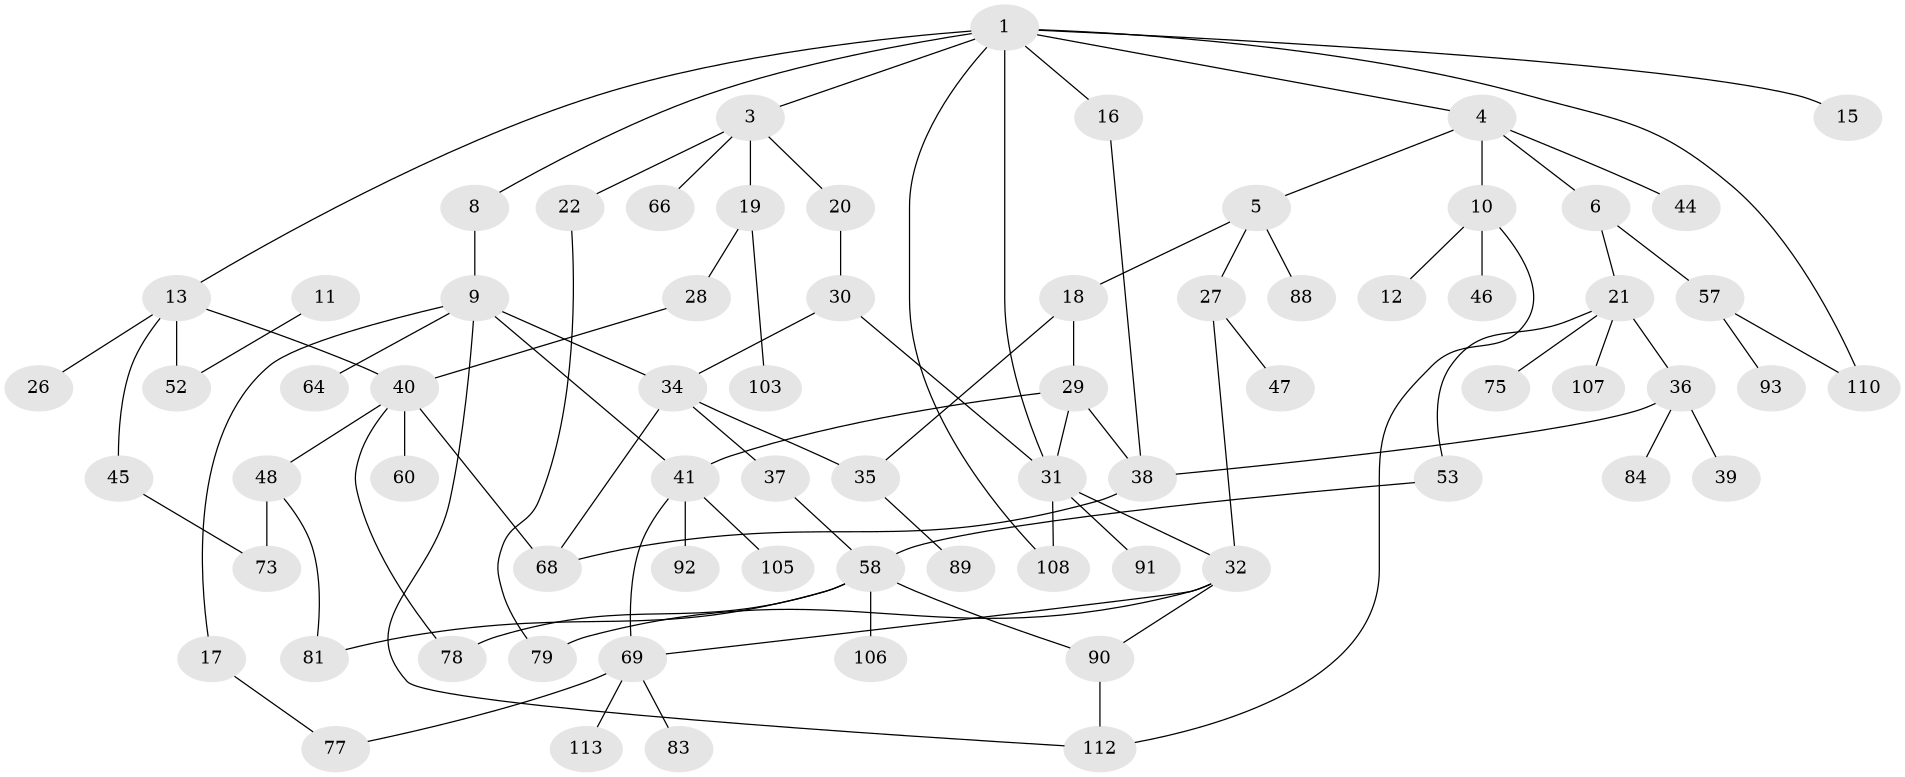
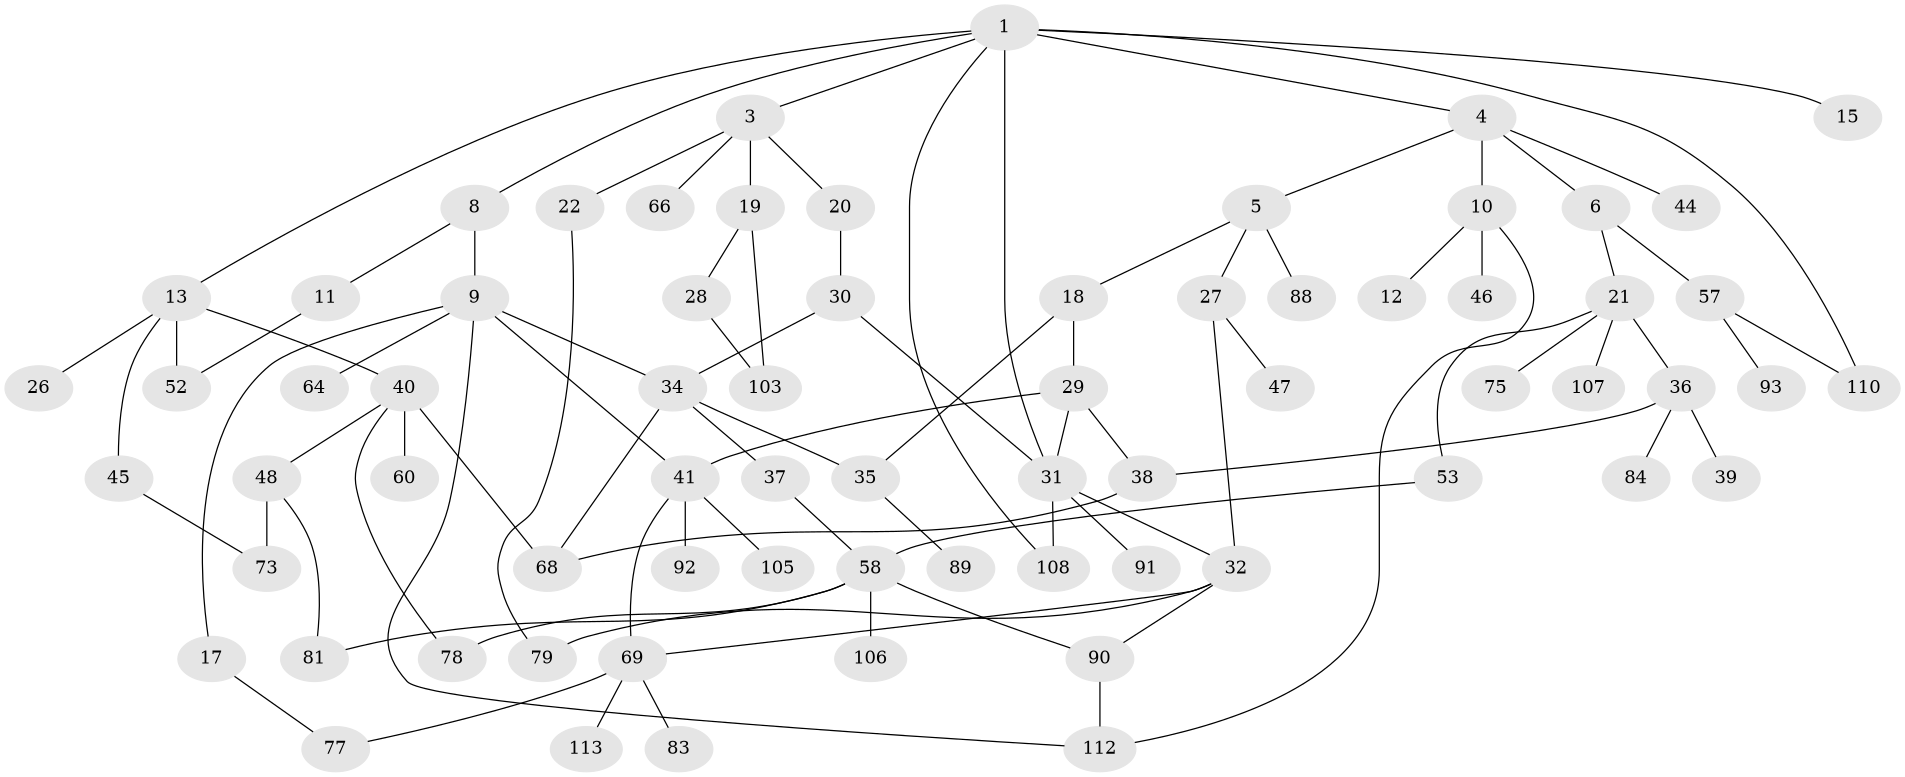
node "16": removed
edge "8" -- "11": added
edge "28" -- "40": now "28" -- "103"
